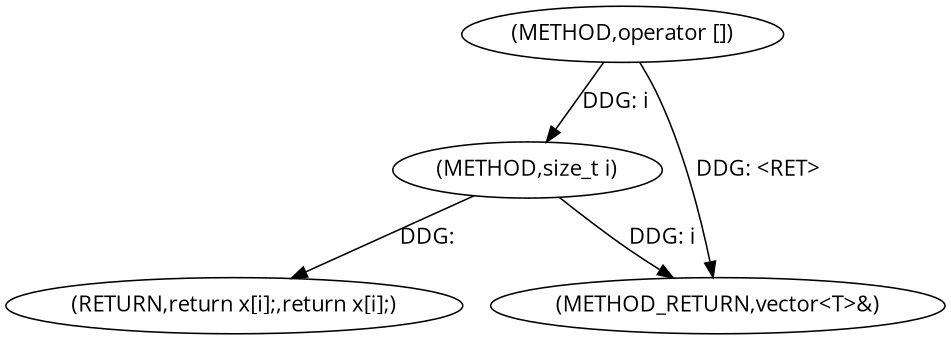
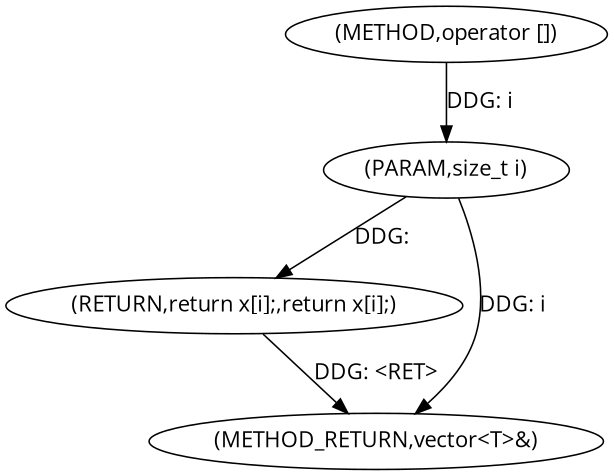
edge "(METHOD,operator [])" -> "(METHOD_RETURN,vector<T>&)": now "(RETURN,return x[i];,return x[i];)" -> "(METHOD_RETURN,vector<T>&)"
node "(METHOD,size_t i)": label "(METHOD,size_t i)" -> "(PARAM,size_t i)"
